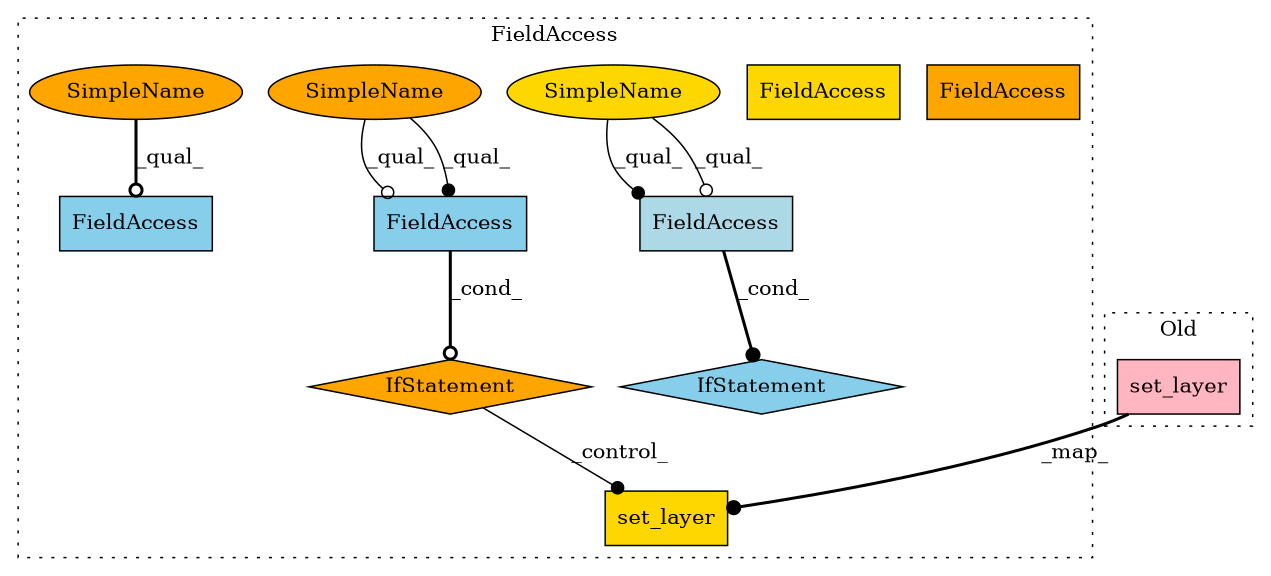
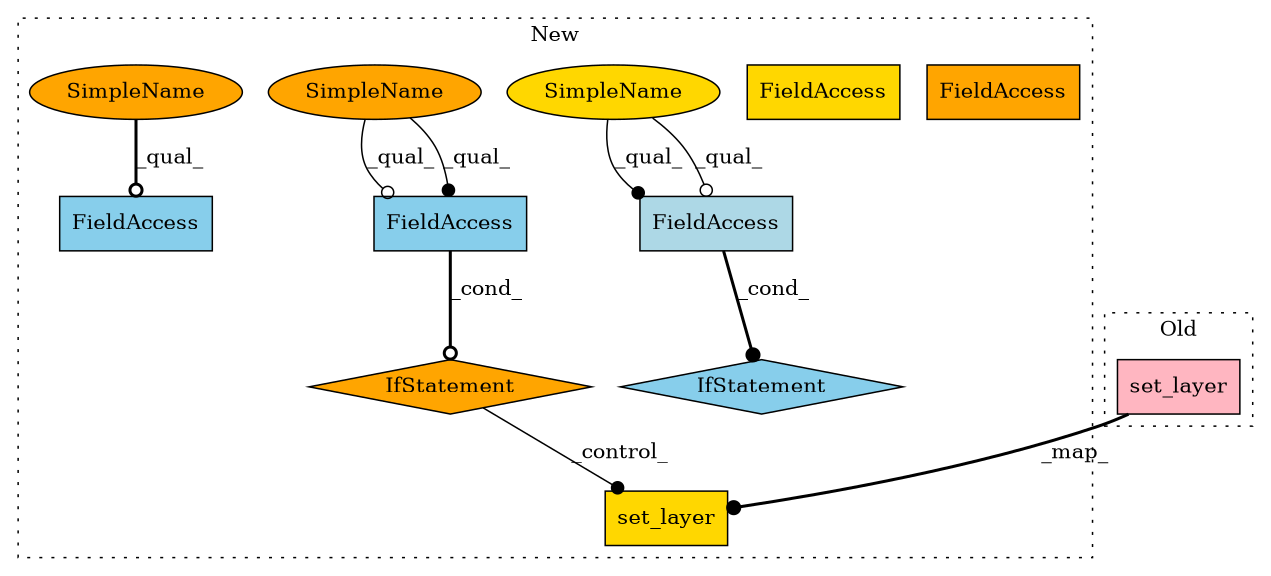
cluster "FieldAccess": label "FieldAccess" -> "New"
